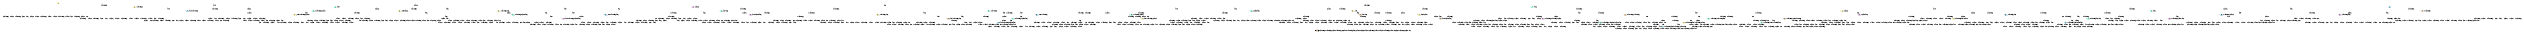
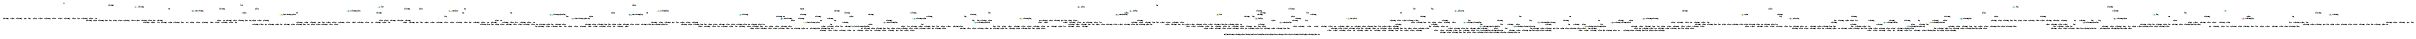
edge "18" -> "8": now "7" -> "8"
